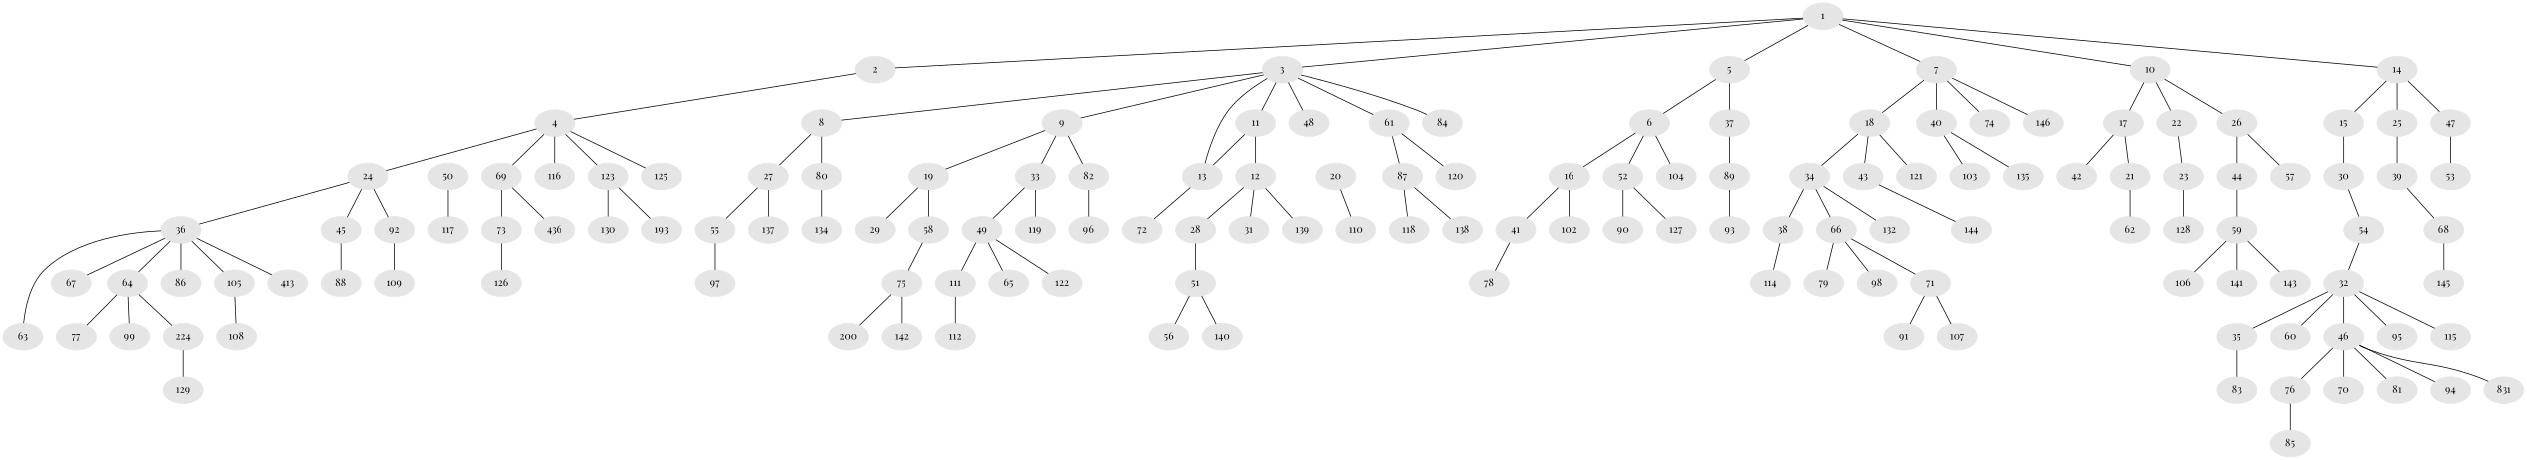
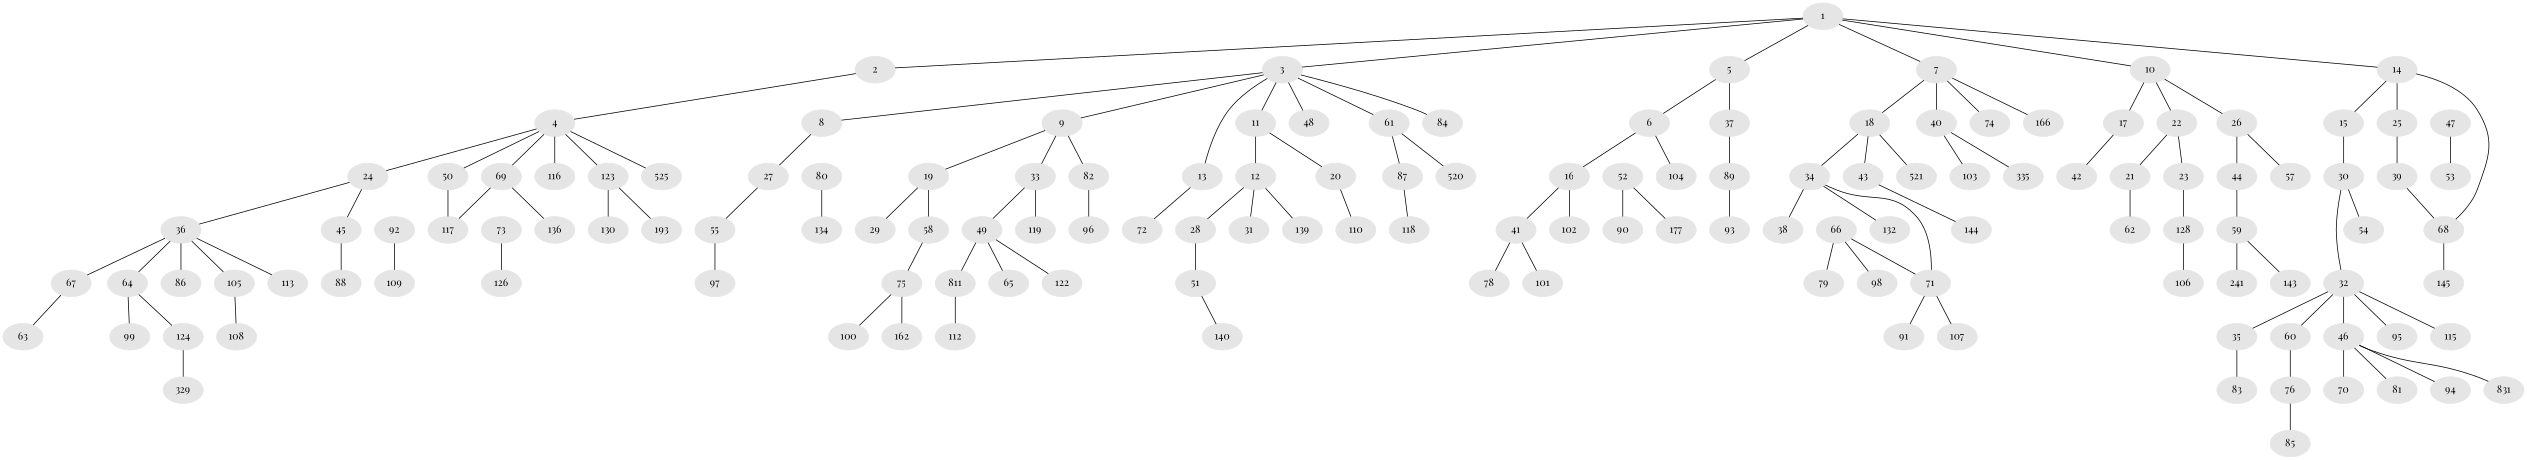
edge "14" -- "47": now "14" -- "68"
node "146": label "146" -> "166"
edge "4" -- "50": added
edge "8" -- "80": removed
edge "11" -- "13": now "11" -- "20"
edge "6" -- "52": removed
edge "17" -- "21": now "22" -- "21"
node "125": label "125" -> "525"
node "120": label "120" -> "520"
node "121": label "121" -> "521"
node "135": label "135" -> "335"
edge "24" -- "92": removed
edge "69" -- "73": now "69" -- "117"
edge "34" -- "66": now "34" -- "71"
node "436": label "436" -> "136"
node "137": removed
node "138": removed
node "127": label "127" -> "177"
edge "36" -- "63": now "67" -- "63"
edge "54" -- "32": now "30" -- "32"
edge "59" -- "106": now "128" -- "106"
node "413": label "413" -> "113"
node "111": label "111" -> "811"
node "101": added
node "114": removed
node "141": label "141" -> "241"
node "77": removed
node "224": label "224" -> "124"
node "200": label "200" -> "100"
node "142": label "142" -> "162"
node "56": removed
edge "46" -- "76": now "60" -- "76"
node "129": label "129" -> "329"
